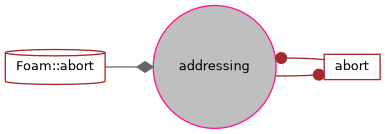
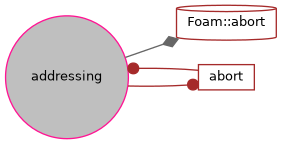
edge "Foam::abort" -> "addressing": reversed
